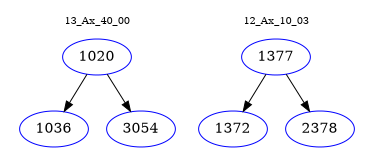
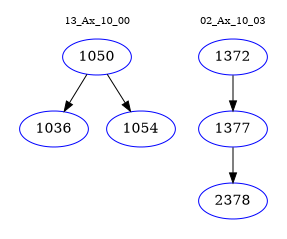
cluster "13_Ax_40_00": label "13_Ax_40_00" -> "13_Ax_10_00"
cluster "12_Ax_10_03": label "12_Ax_10_03" -> "02_Ax_10_03"
node "1020": label "1020" -> "1050"
edge "1377" -> "1372": reversed
node "3054": label "3054" -> "1054"
